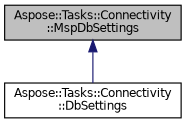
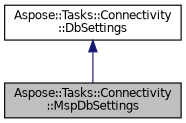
edge "Aspose::Tasks::Connectivity ::DbSettings" -> "Aspose::Tasks::Connectivity ::MspDbSettings": reversed
